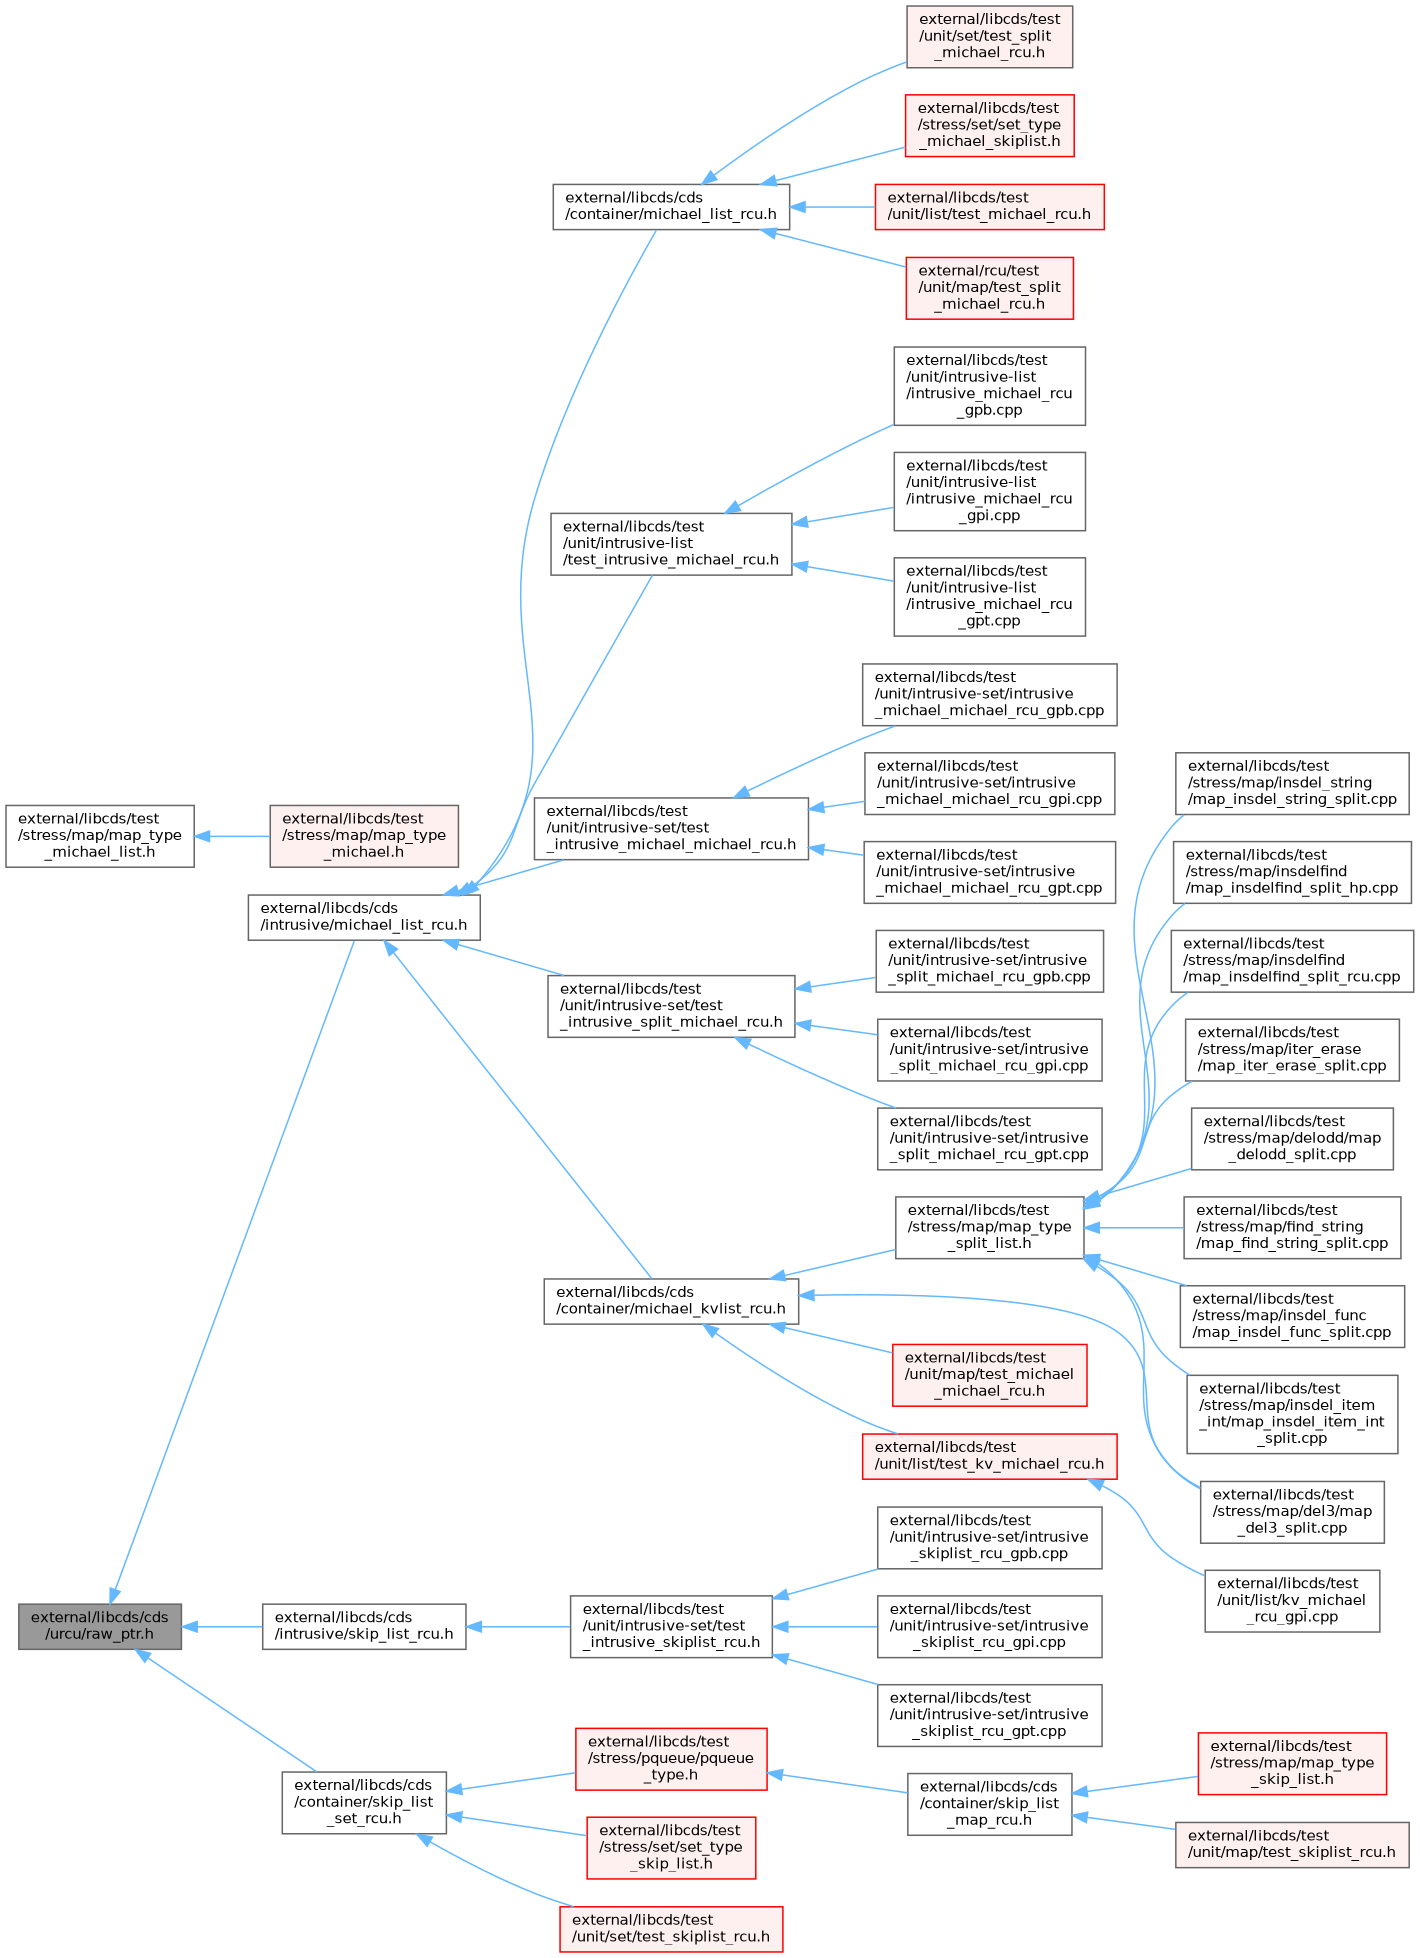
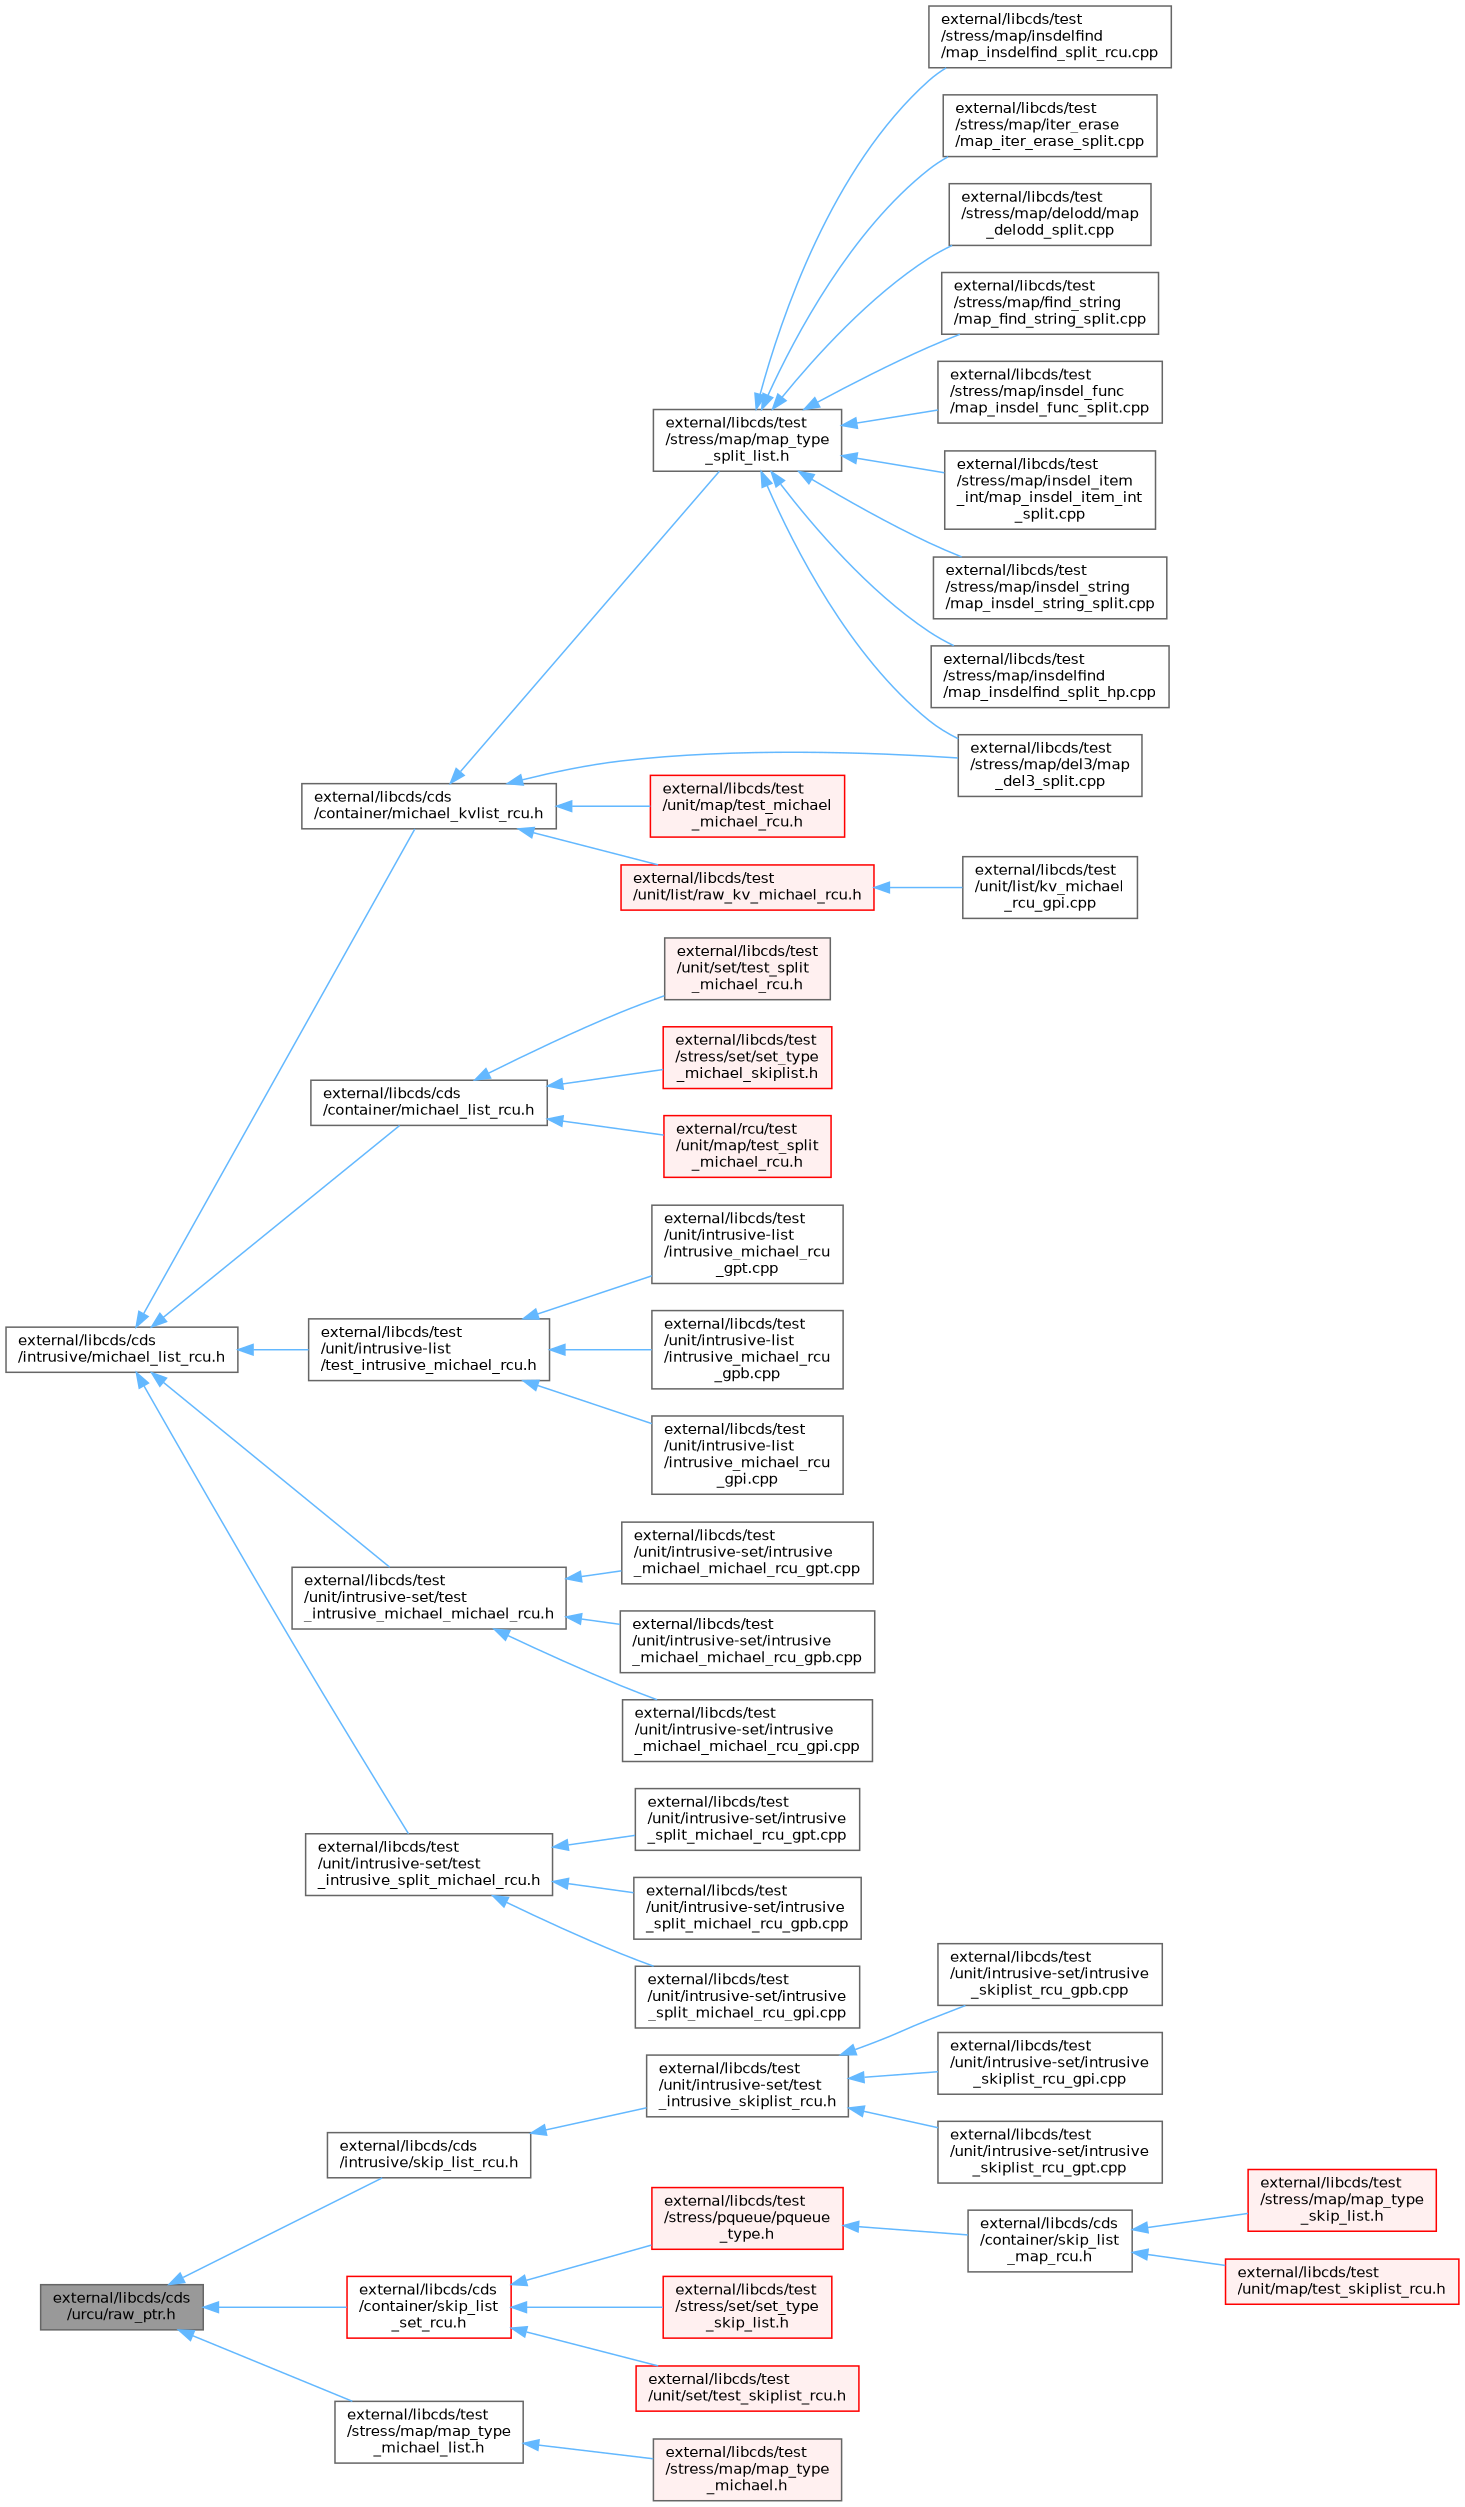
node "external/libcds/test /unit/list/test_michael_rcu.h": removed
edge "external/libcds/cds /intrusive/michael_list_rcu.h" -> "external/libcds/cds /urcu/raw_ptr.h": now "external/libcds/test /stress/map/map_type _michael_list.h" -> "external/libcds/cds /urcu/raw_ptr.h"
node "external/libcds/test /unit/list/test_kv_michael_rcu.h": label "external/libcds/test /unit/list/test_kv_michael_rcu.h" -> "external/libcds/test /unit/list/raw_kv_michael_rcu.h"
node "external/libcds/cds /container/skip_list _set_rcu.h": color grey40 -> red
node "external/libcds/test /unit/map/test_skiplist_rcu.h": color grey40 -> red
